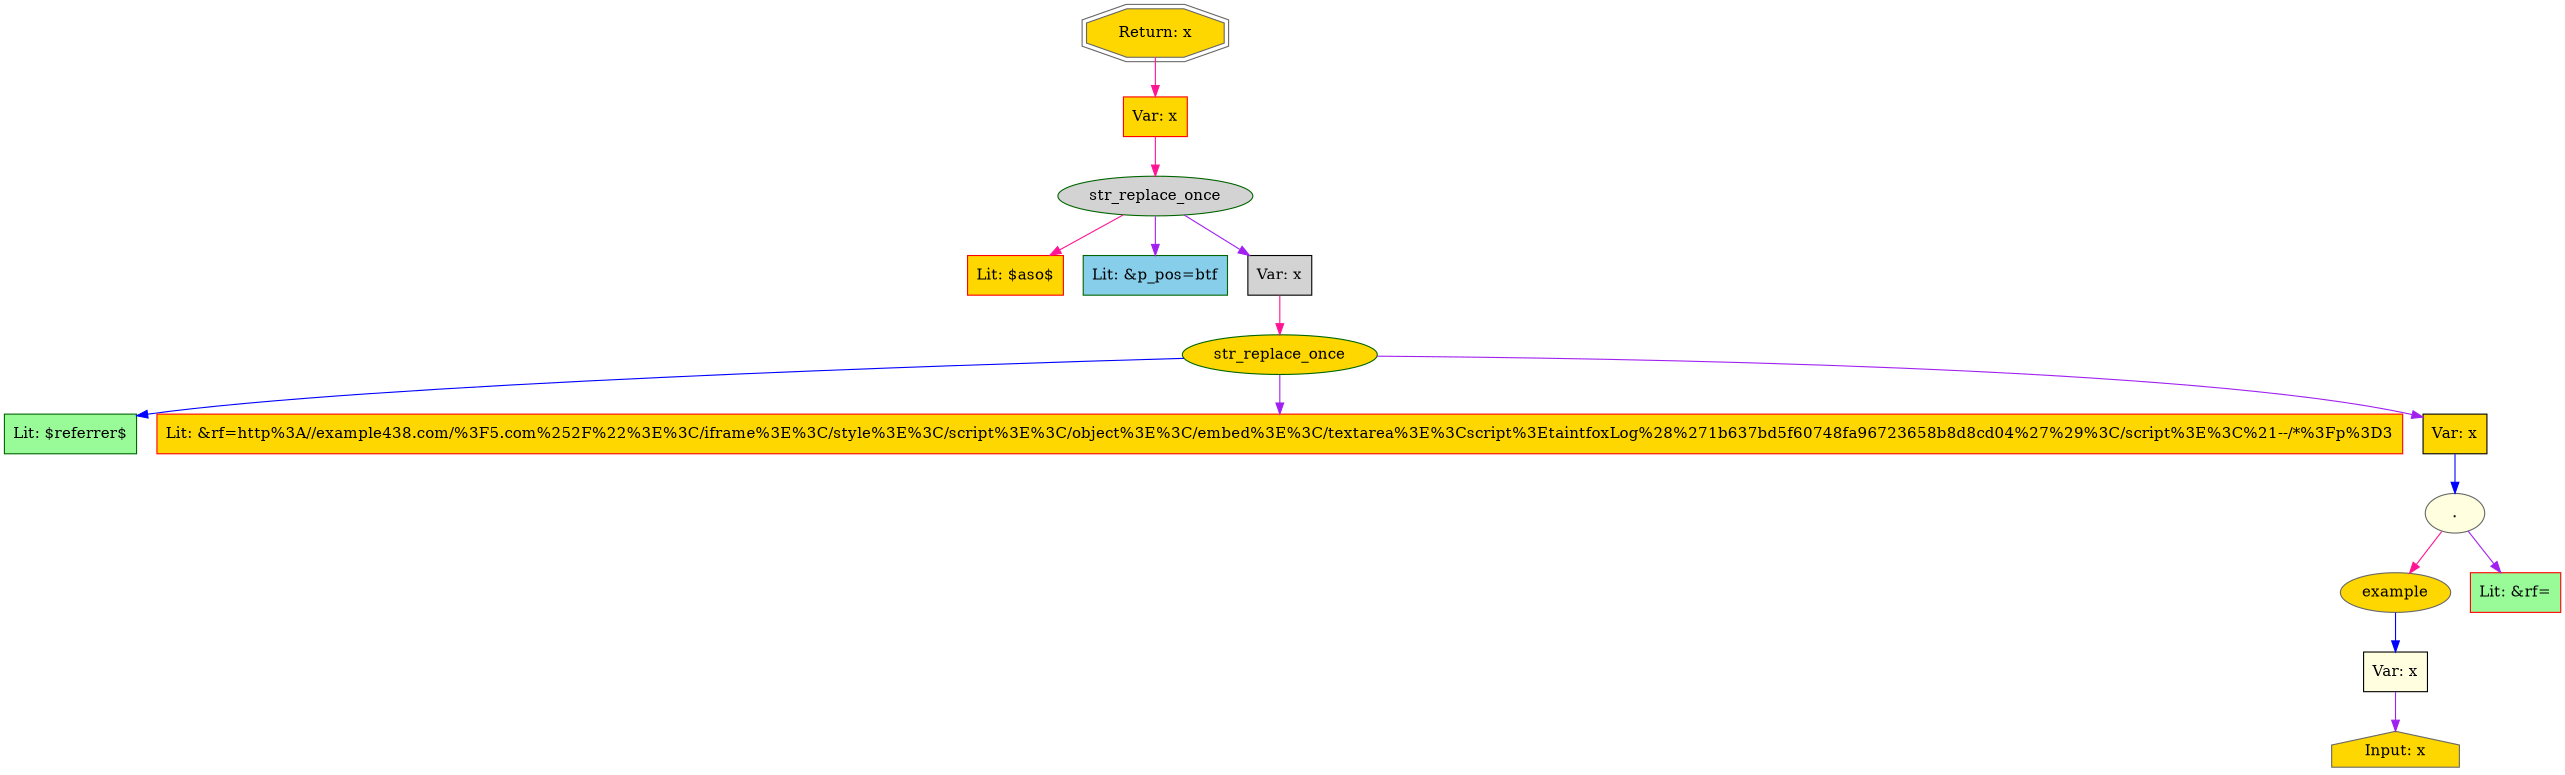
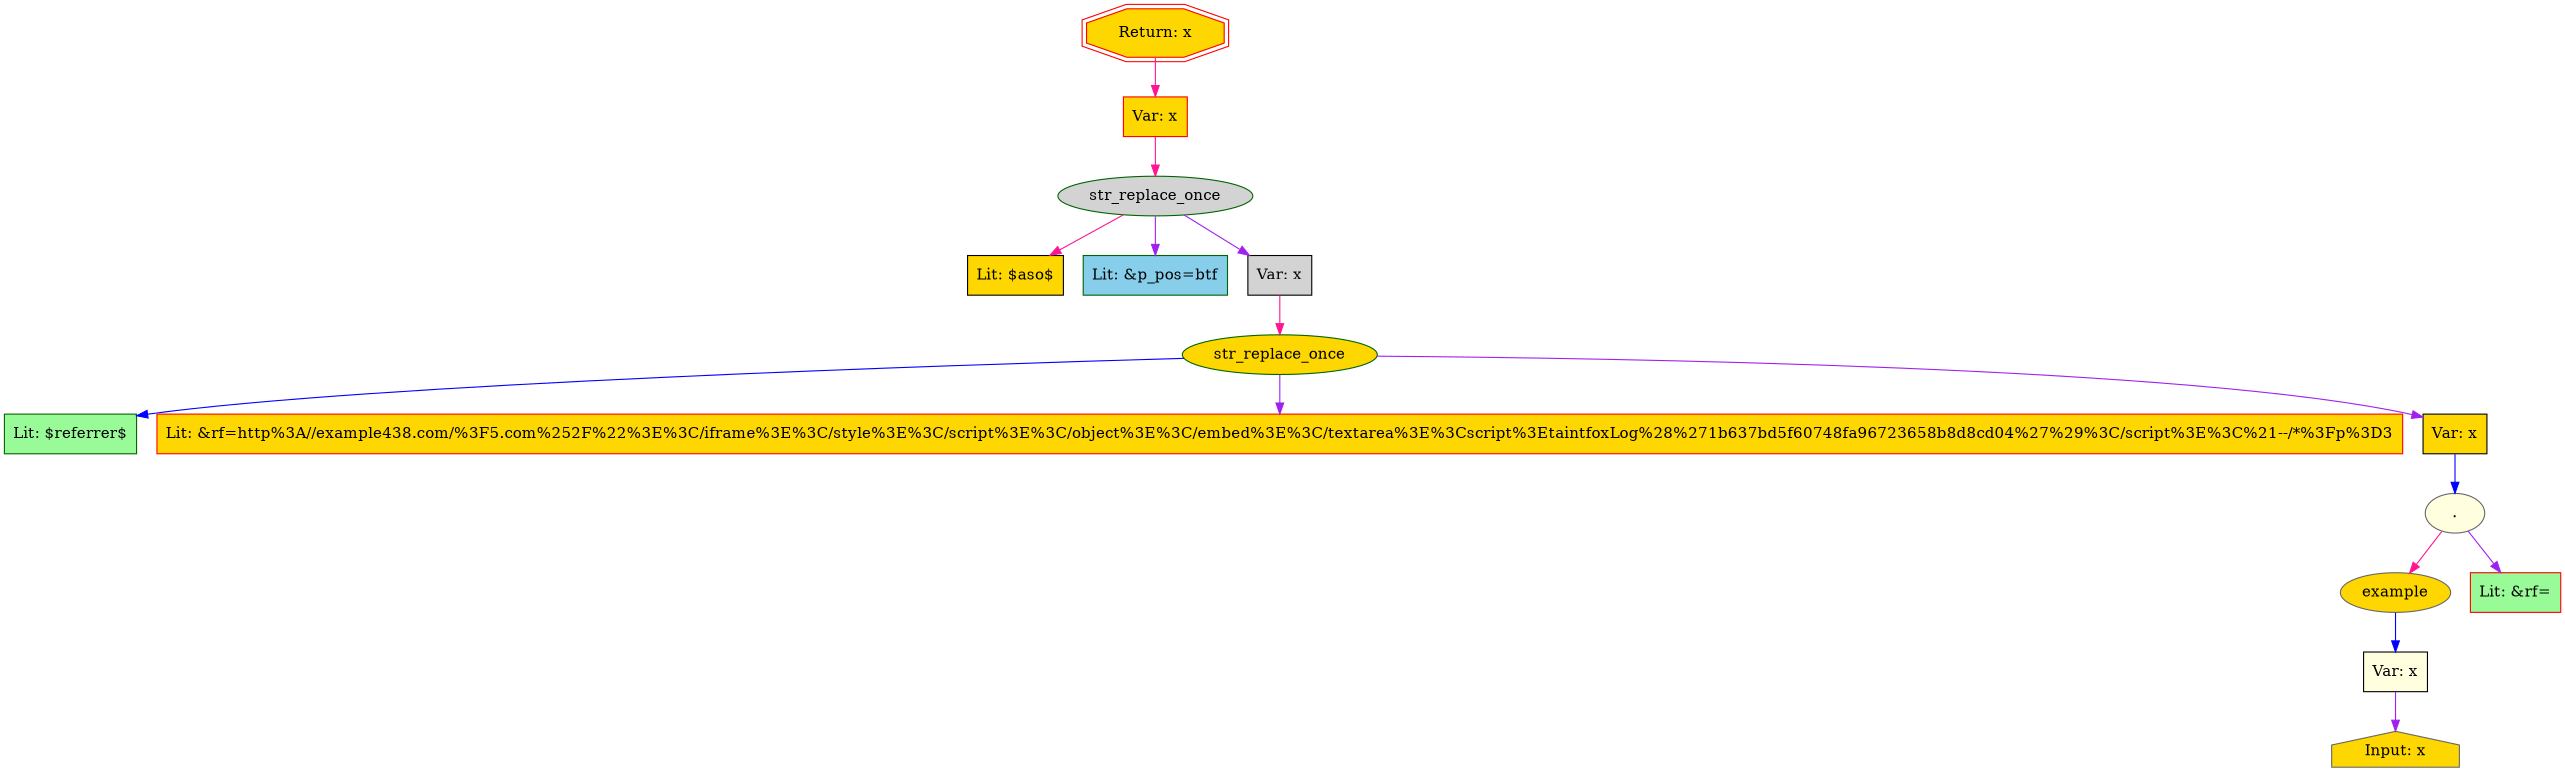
node "Return: x": color gray40 -> red
node "Lit: $aso$": color red -> black
